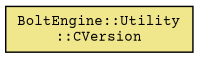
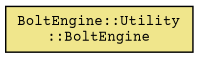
node "BoltEngine::Utility ::CVersion": label "BoltEngine::Utility ::CVersion" -> "BoltEngine::Utility ::BoltEngine"
